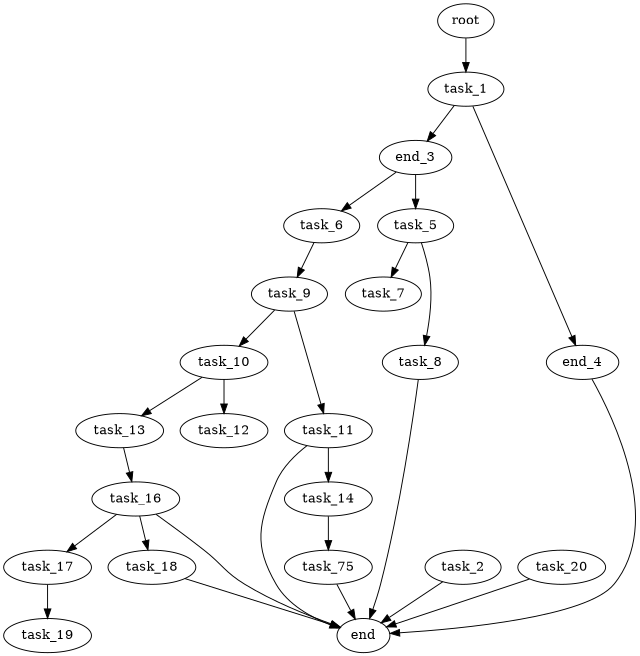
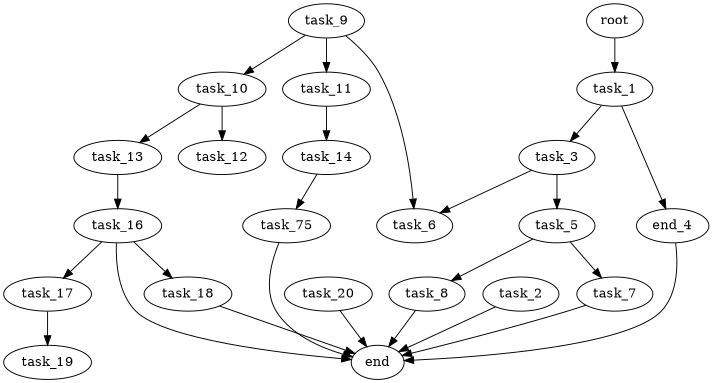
node "end_3": label "end_3" -> "task_3"
edge "task_6" -> "task_9": reversed
edge "task_11" -> "end": now "task_7" -> "end"
